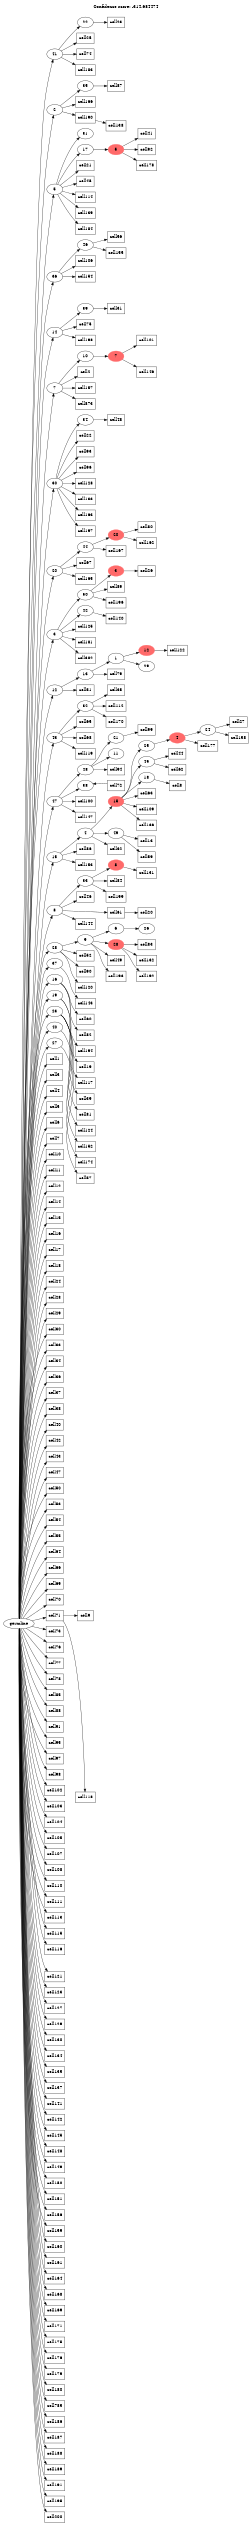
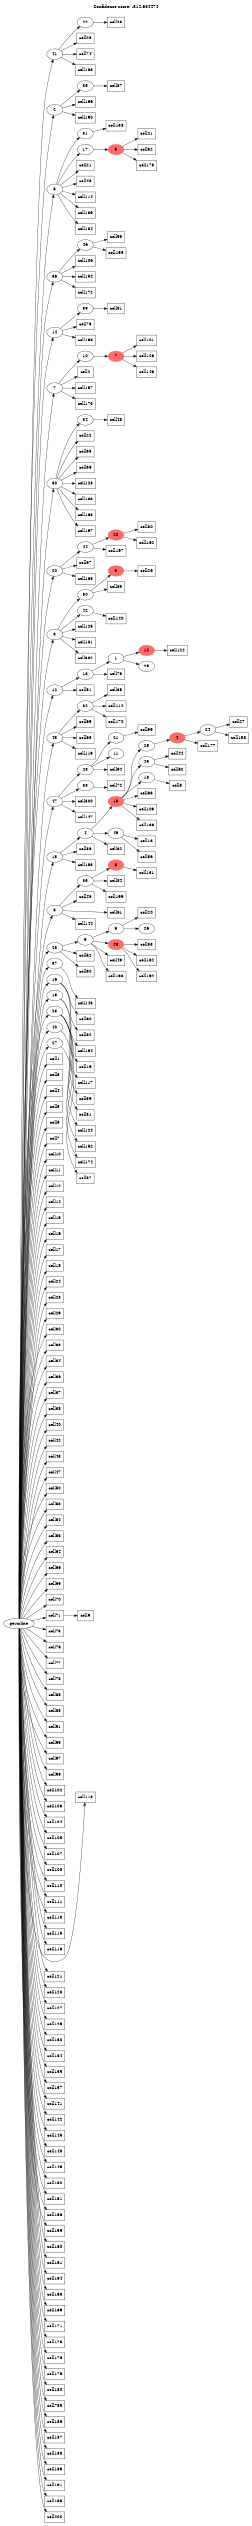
edge "cell190" -> "cell138": now "31" -> "cell138"
node "cell172": added
node "cell126": added
node "cell873": label "cell873" -> "cell173"
node "cell196": removed
edge "cell72" -> "38": reversed
node "cell100": label "cell100" -> "cell800"
edge "cell61" -> "cell20": now "6" -> "cell20"
node "cell120": removed
edge "cell71" -> "cell118": now "germline" -> "cell118"
